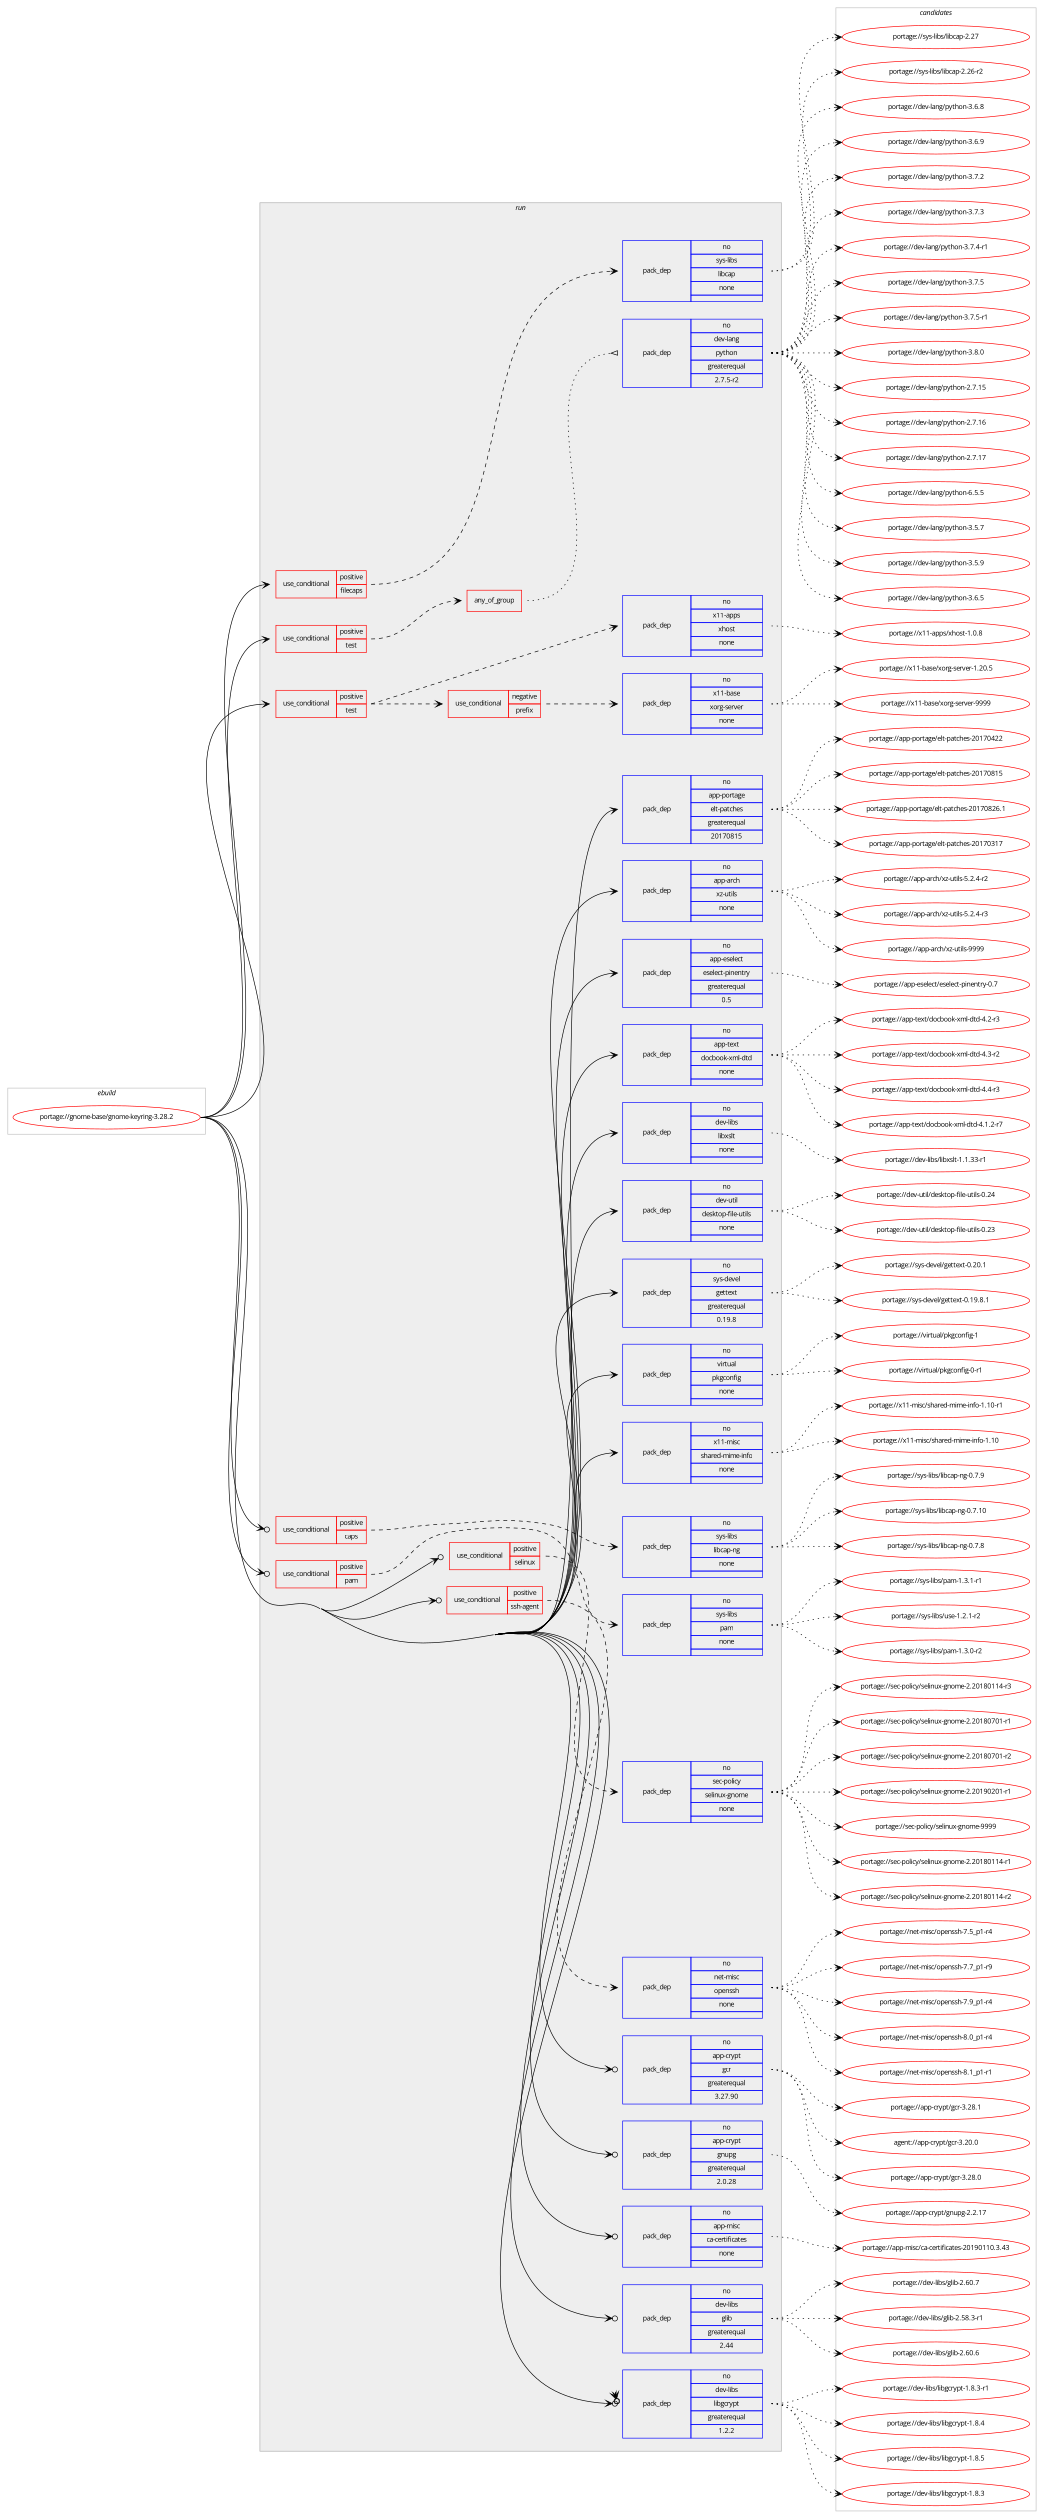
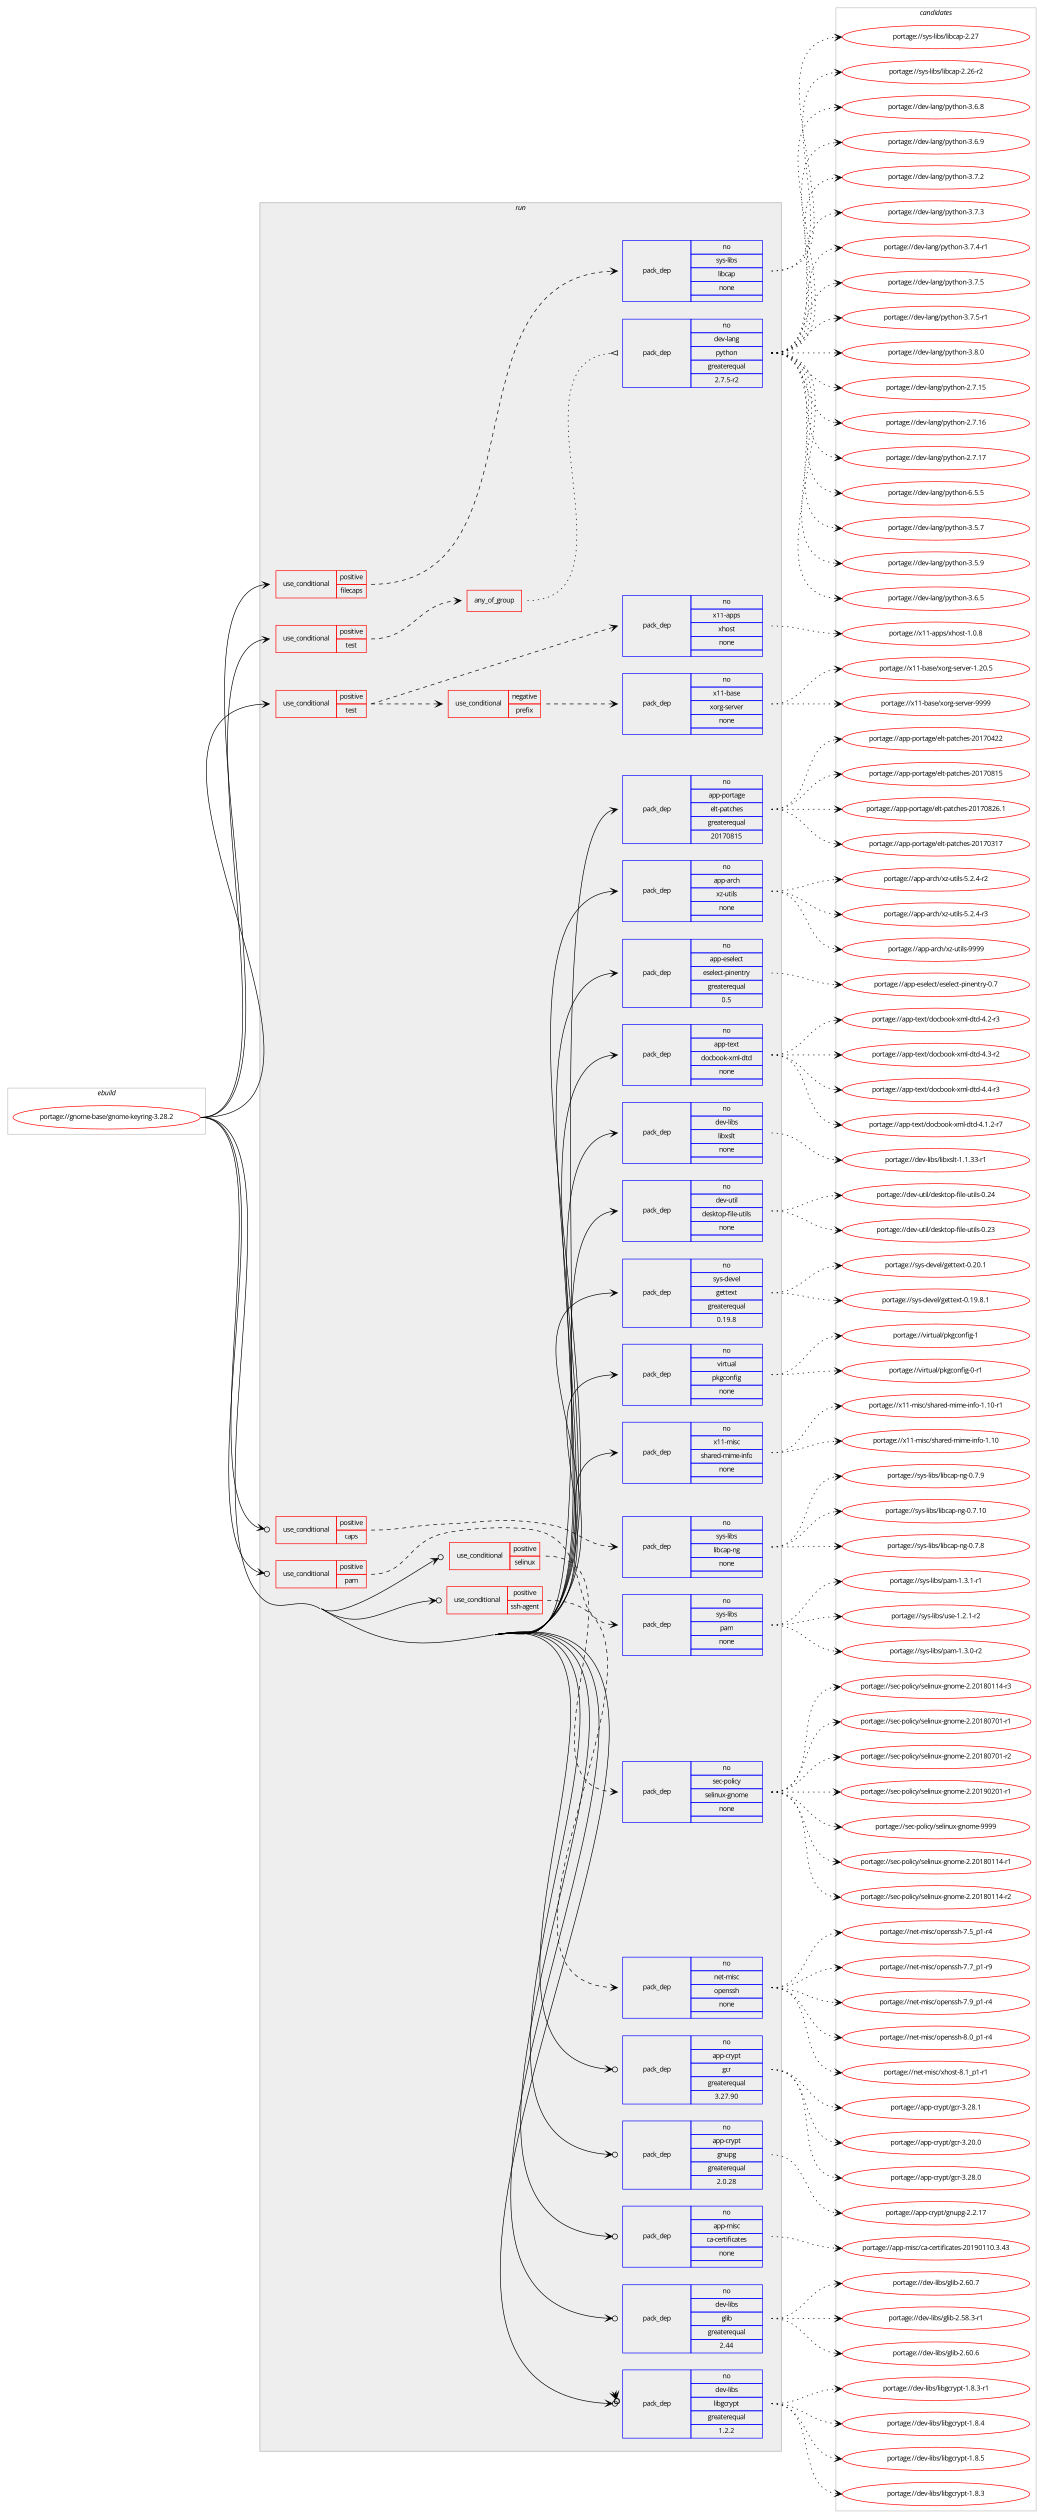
node "portage://net-misc/openssh-8.1_p1-r1": label "portage://net-misc/openssh-8.1_p1-r1" -> "portage://net-misc/xhost-8.1_p1-r1"
node "agent://app-crypt/gcr-3.20.0": label "agent://app-crypt/gcr-3.20.0" -> "portage://app-crypt/gcr-3.20.0"
